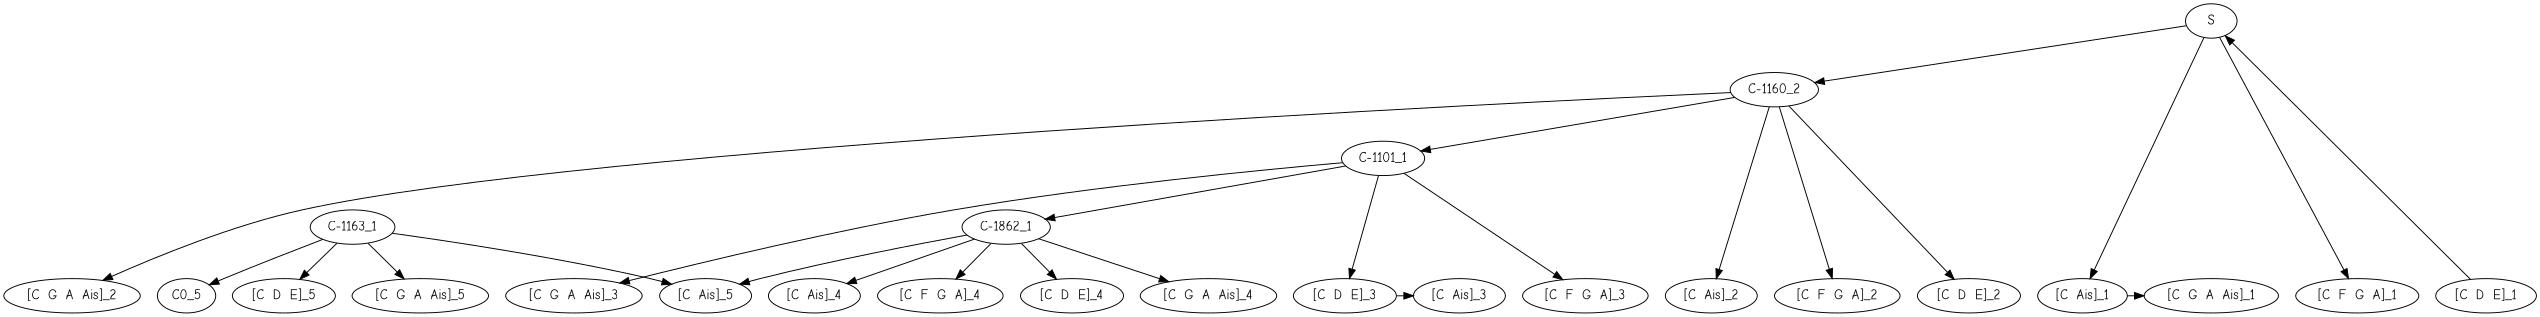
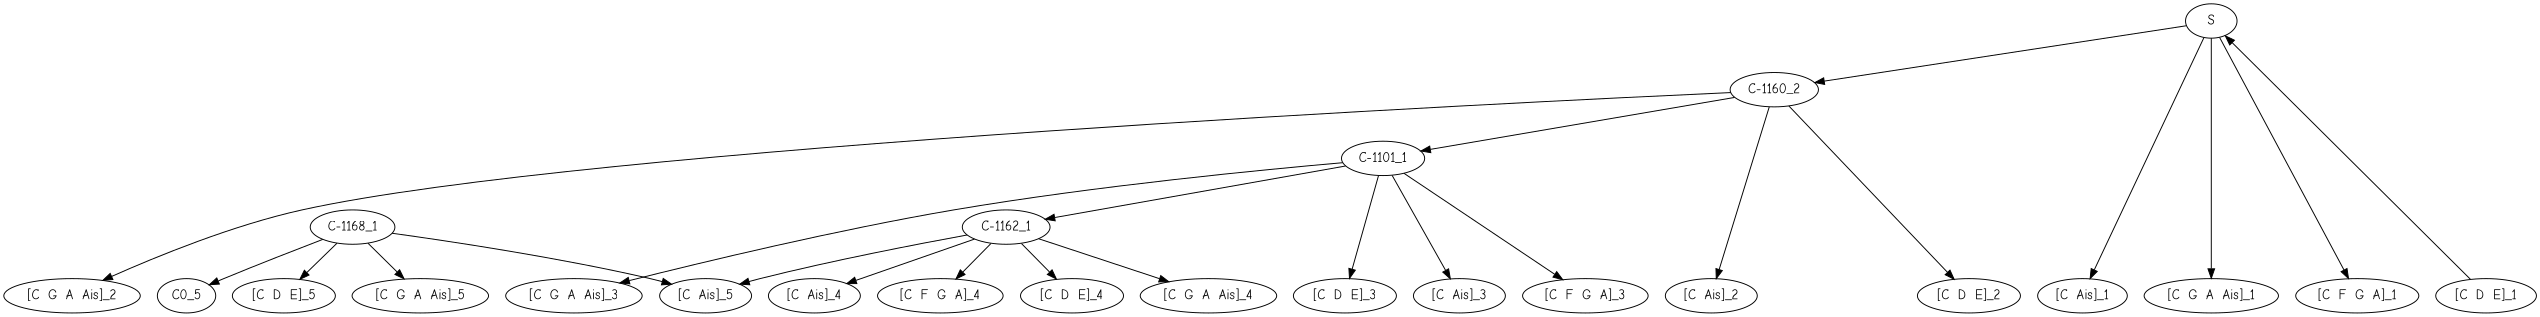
node "C-1163_1": label "C-1163_1" -> "C-1168_1"
node "C-1862_1": label "C-1862_1" -> "C-1162_1"
edge "[C  D  E]_3" -> "[C  Ais]_3": now "C-1101_1" -> "[C  Ais]_3"
node "[C  F  G  A]_2": removed
edge "[C  Ais]_1" -> "[C  G  A  Ais]_1": now "S" -> "[C  G  A  Ais]_1"
